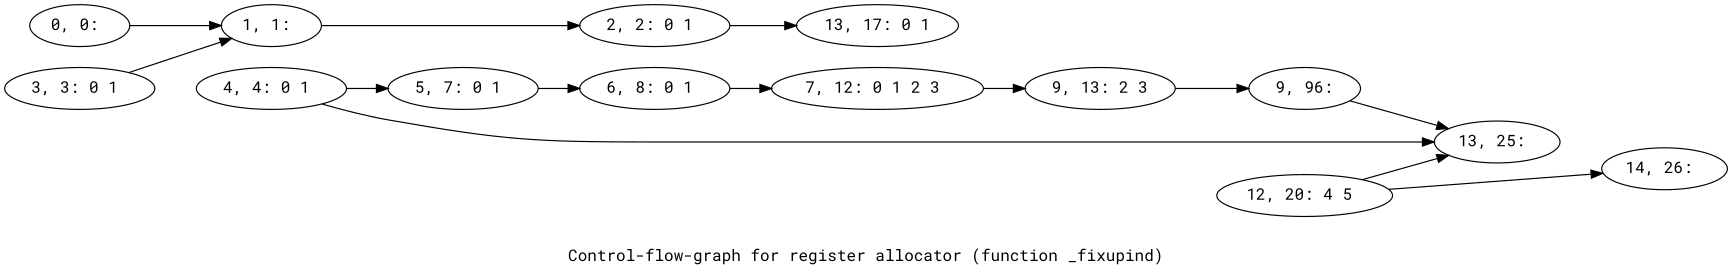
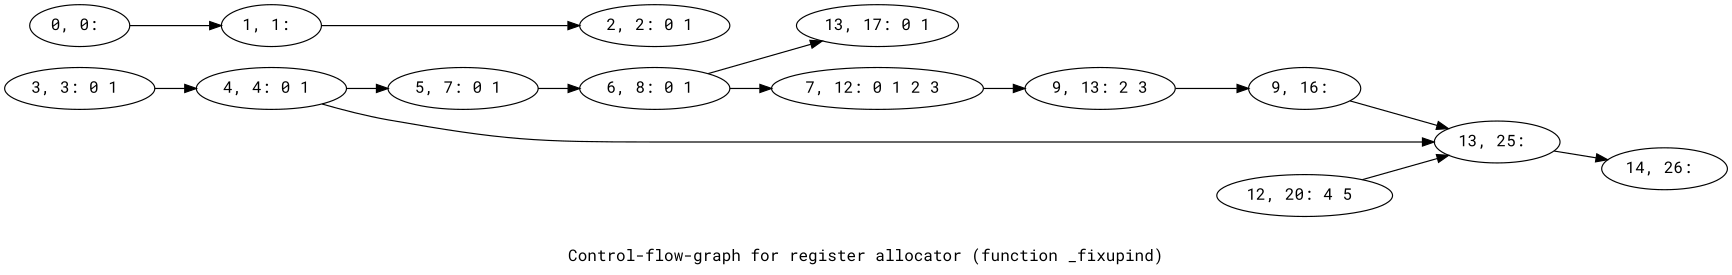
edge "2, 2: 0 1" -> "13, 17: 0 1": now "6, 8: 0 1" -> "13, 17: 0 1"
edge "3, 3: 0 1" -> "1, 1:": now "3, 3: 0 1" -> "4, 4: 0 1"
node "9, 96:": label "9, 96:" -> "9, 16:"
edge "12, 20: 4 5" -> "14, 26:": now "13, 25:" -> "14, 26:"
